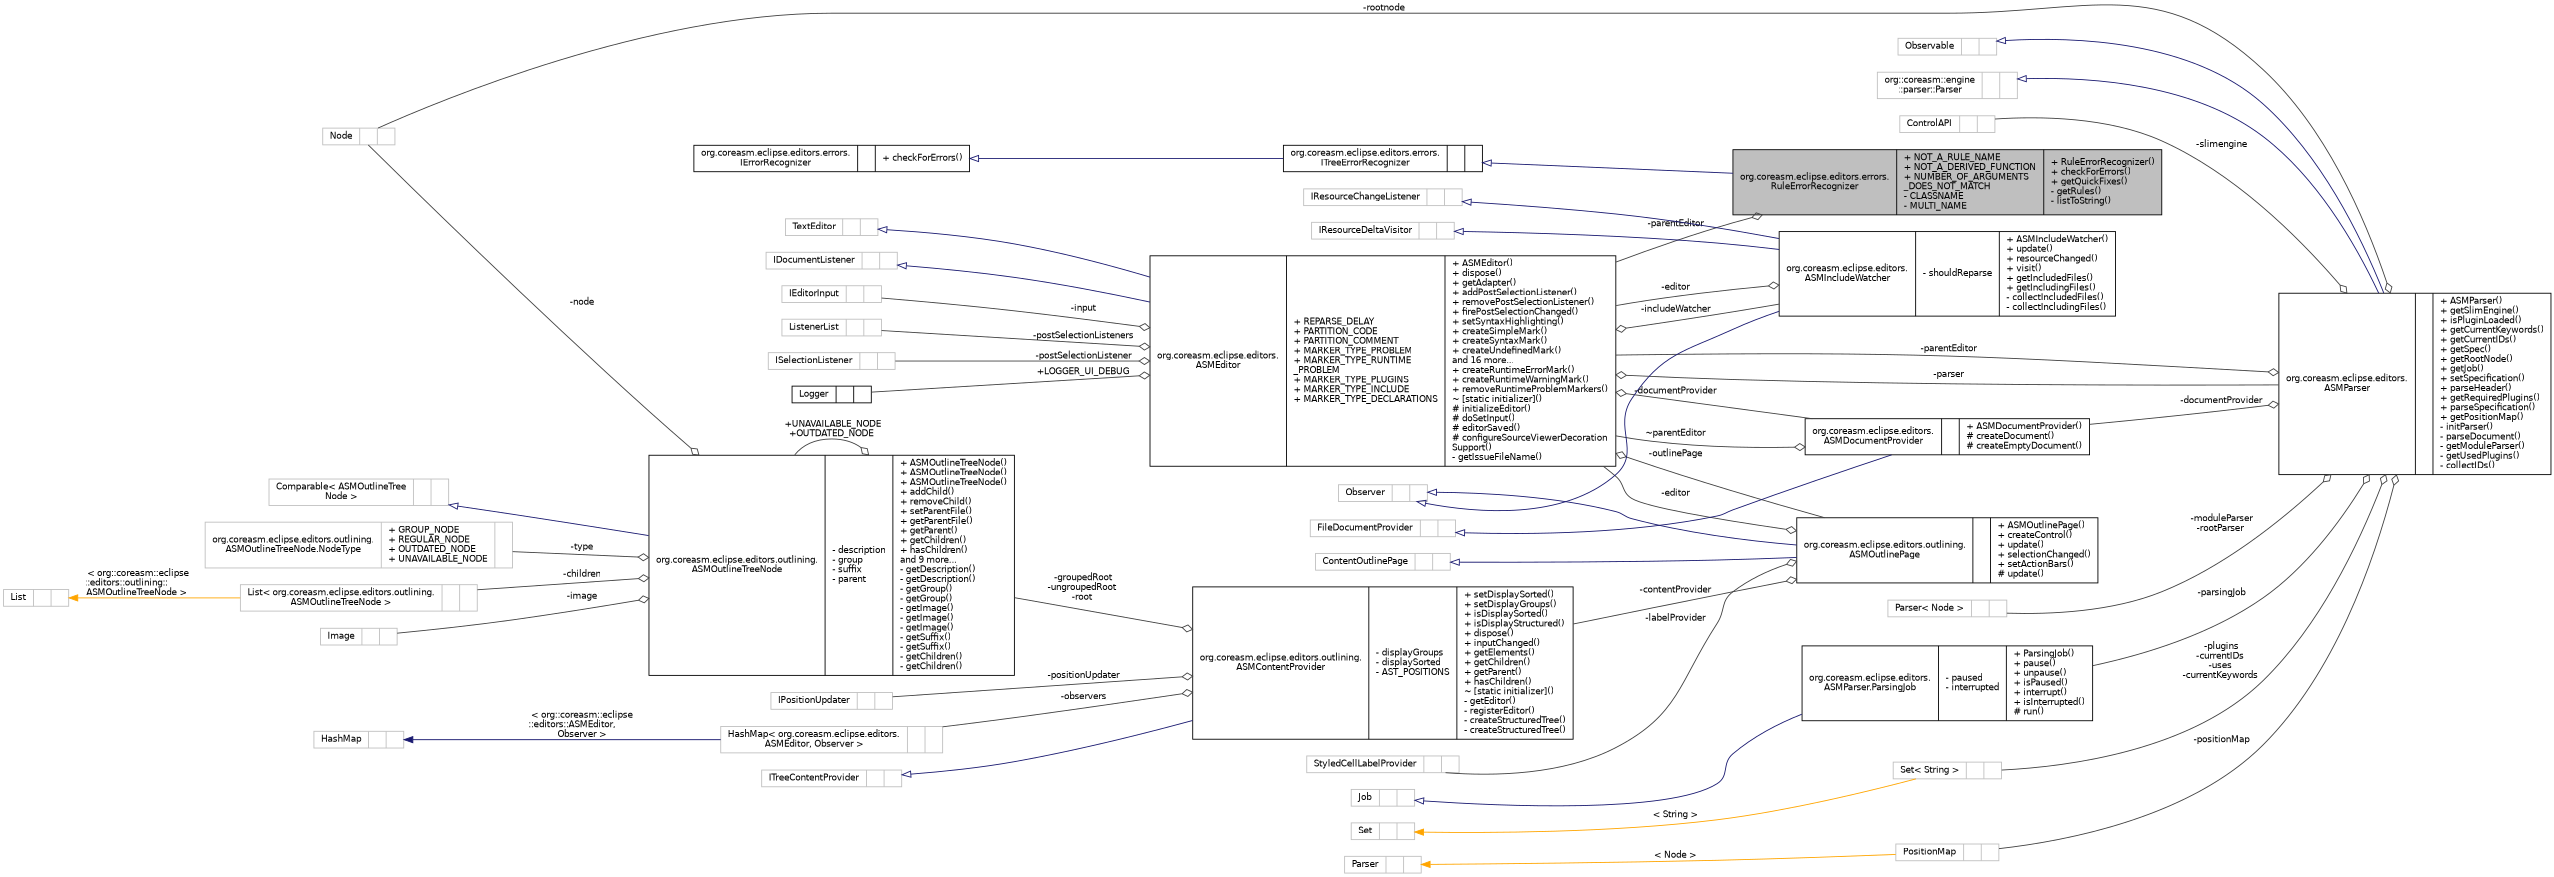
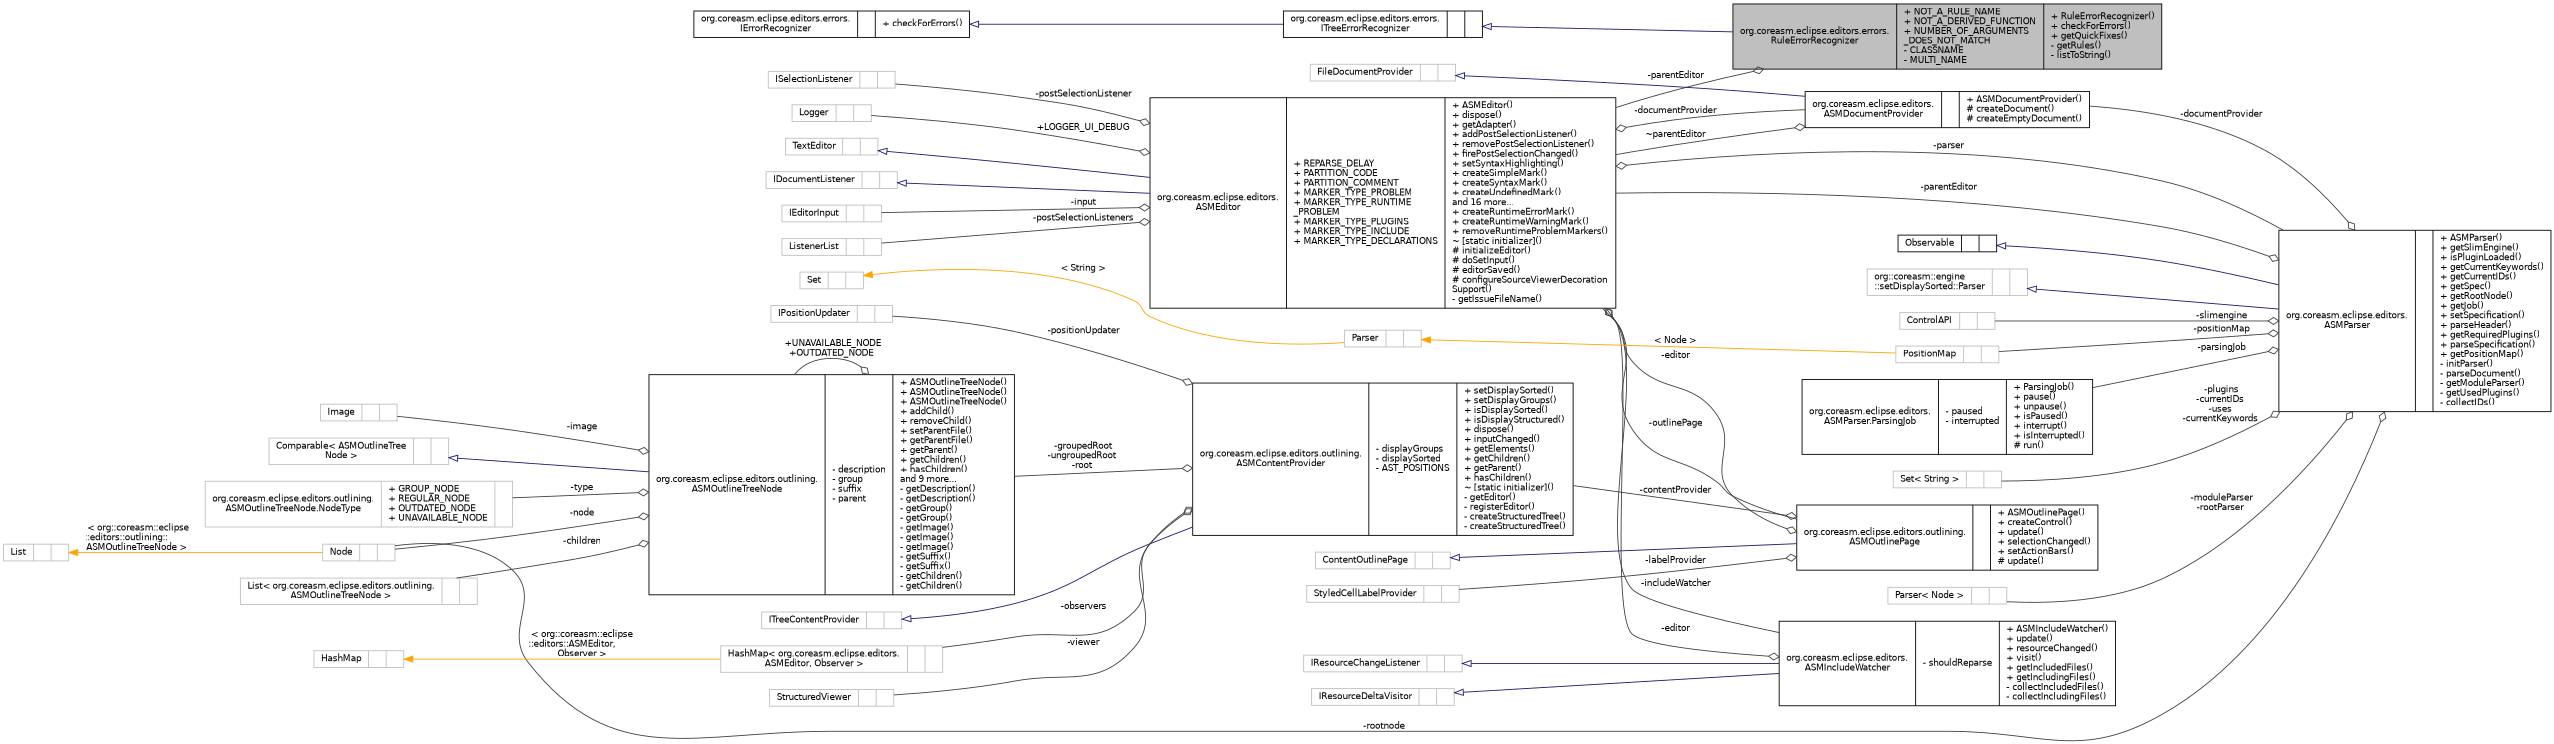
node "Observable": color grey75 -> black
node "org::coreasm::engine": text "::parser::Parser" -> "::setDisplaySorted::Parser"
node "Logger": color black -> grey75
node "Observer": removed
edge "List< org.coreasm.eclipse.editors.outlining." -> "List": now "Node" -> "List"
node "StructuredViewer": added
edge "HashMap< org.coreasm.eclipse.editors." -> "HashMap": color midnightblue -> orange
node "Job": removed
edge "Set< String >" -> "Set": now "Parser" -> "Set"
